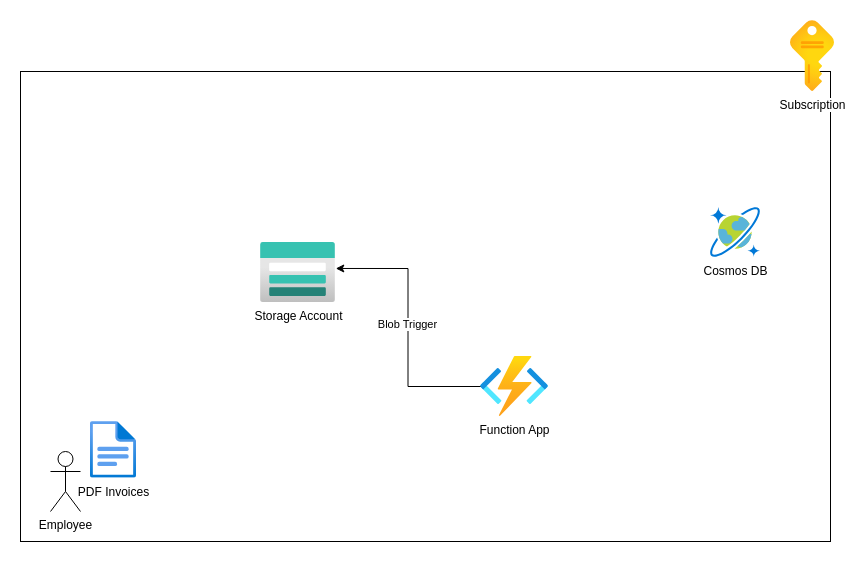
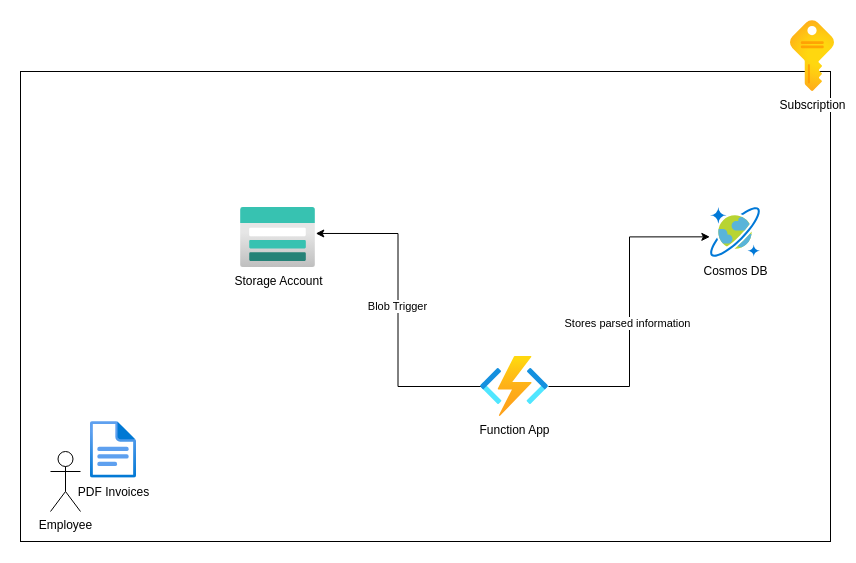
node "Storage Account": moved (298, 273) -> (278, 238)
edge "Function App" -> "Cosmos DB": added, label "Stores parsed information"
